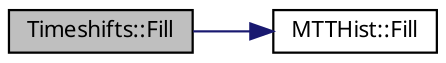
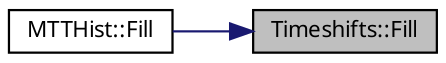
edge "Timeshifts::Fill" -> "MTTHist::Fill": reversed
